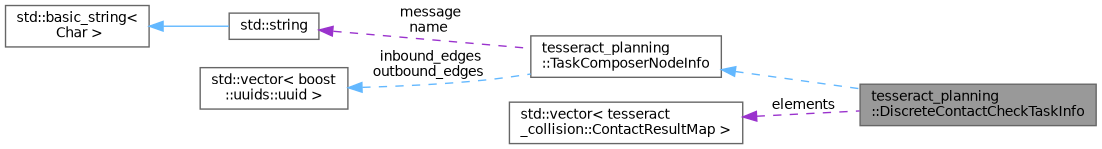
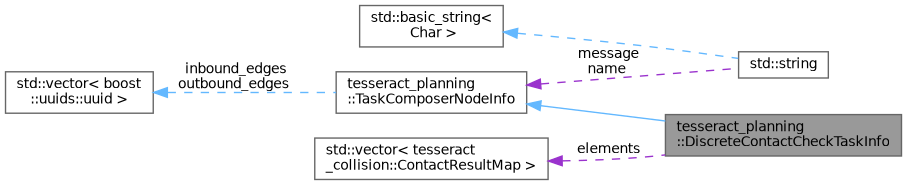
edge "std::string" -> "std::basic_string< Char >": style solid -> dashed
edge "tesseract_planning ::TaskComposerNodeInfo" -> "std::string": reversed
edge "tesseract_planning ::DiscreteContactCheckTaskInfo" -> "tesseract_planning ::TaskComposerNodeInfo": style dashed -> solid
